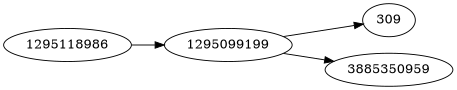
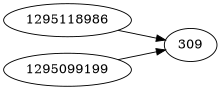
edge "1295118986" -> "1295099199": now "1295118986" -> "309"
node "3885350959": removed
